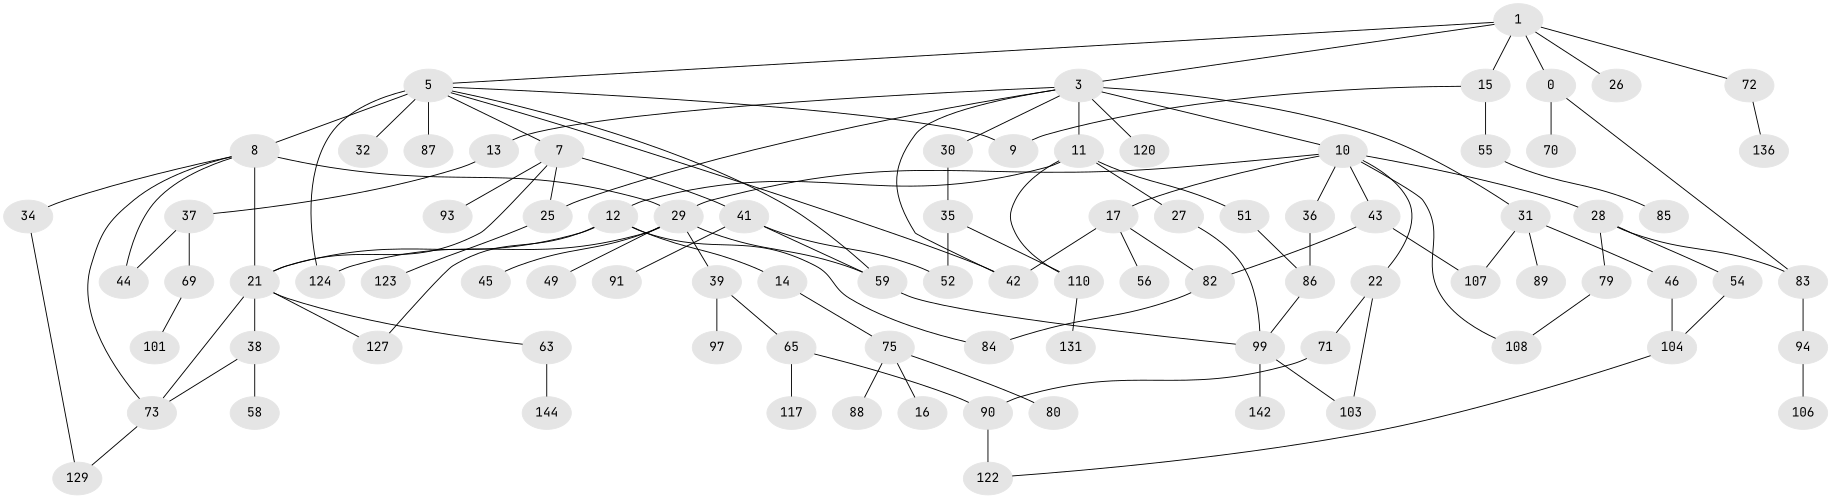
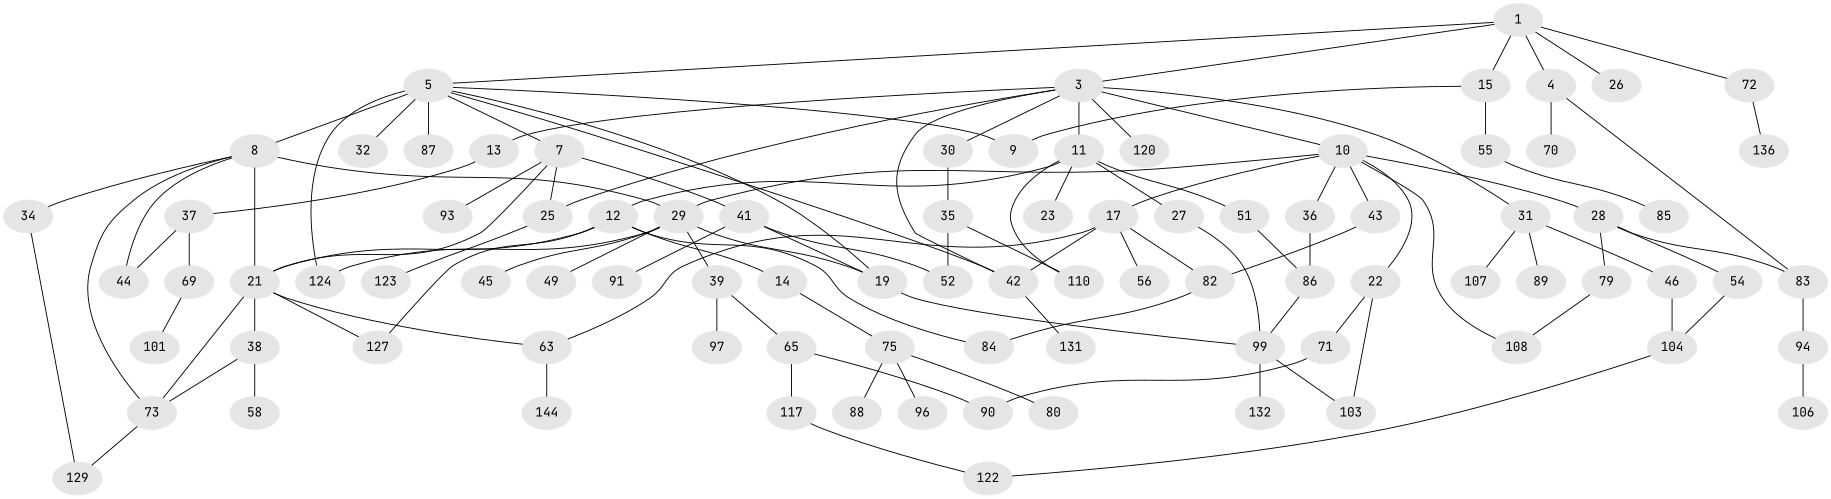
node "0": label "0" -> "4"
node "23": added
edge "17" -- "63": added
edge "43" -- "107": removed
node "59": label "59" -> "19"
edge "110" -- "131": now "42" -- "131"
node "16": label "16" -> "96"
node "142": label "142" -> "132"
edge "90" -- "122": now "117" -- "122"
